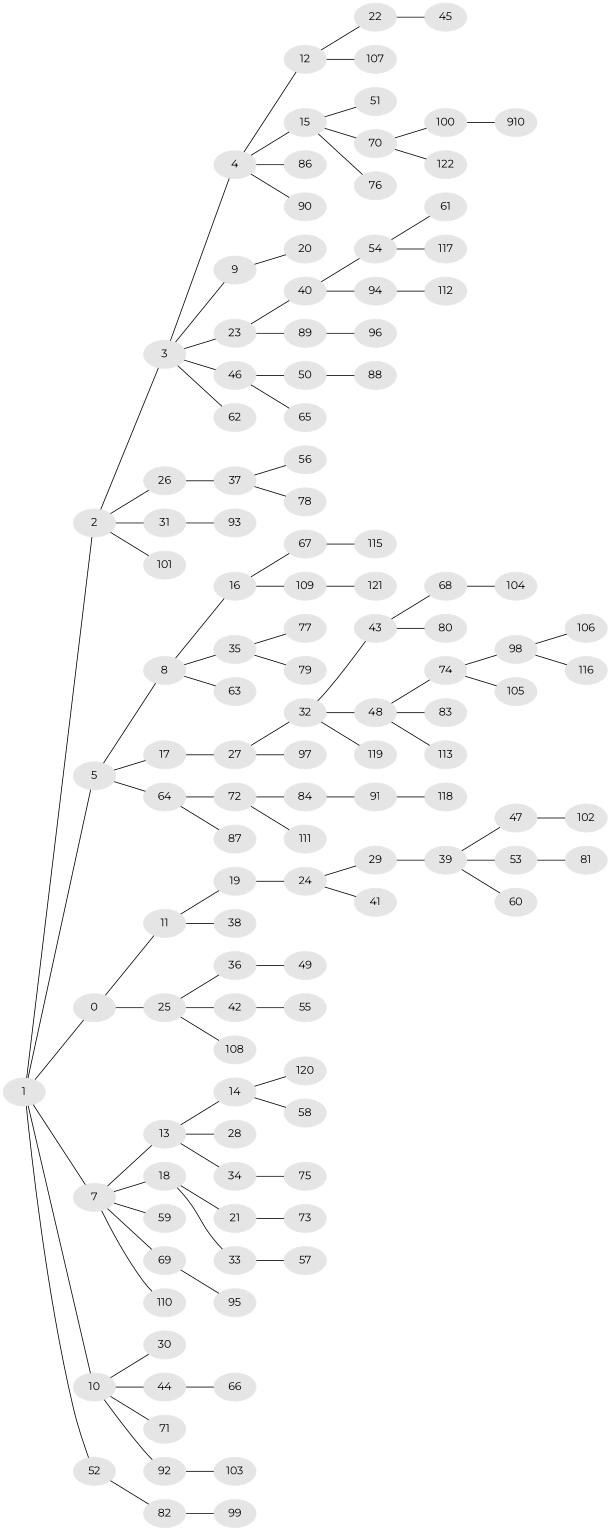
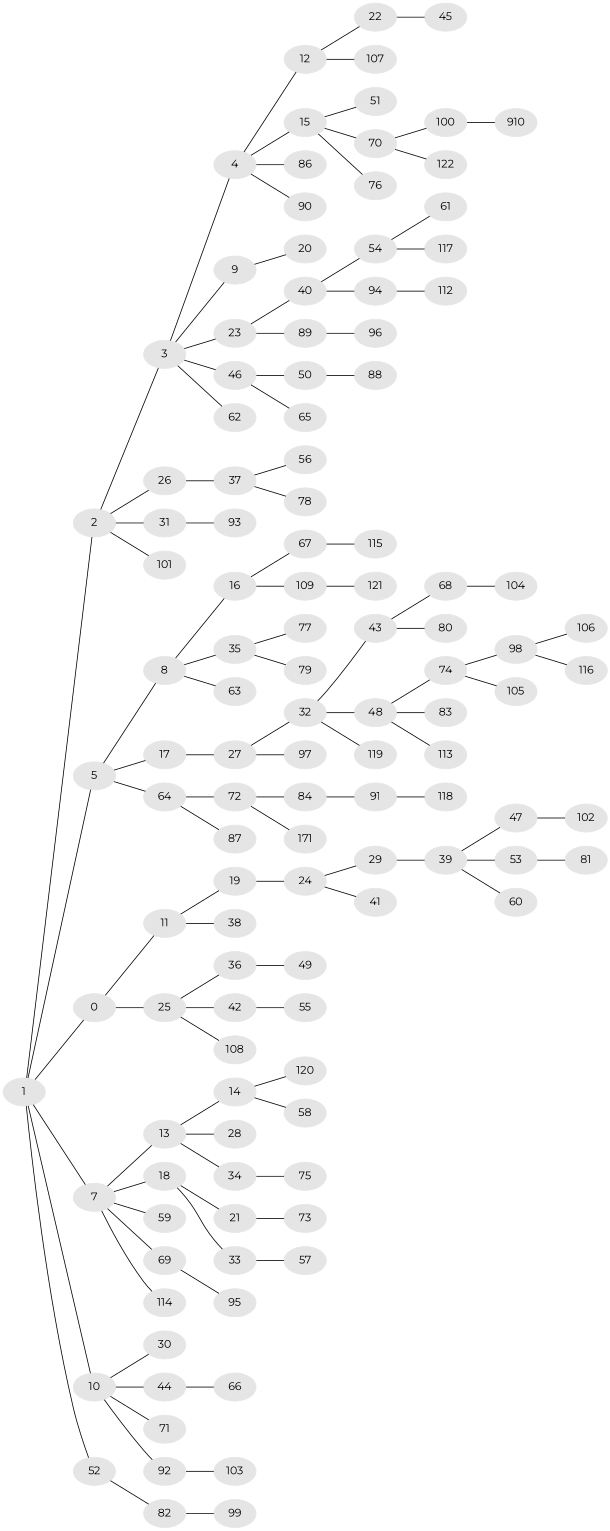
node "111": label "111" -> "171"
node "110": label "110" -> "114"
